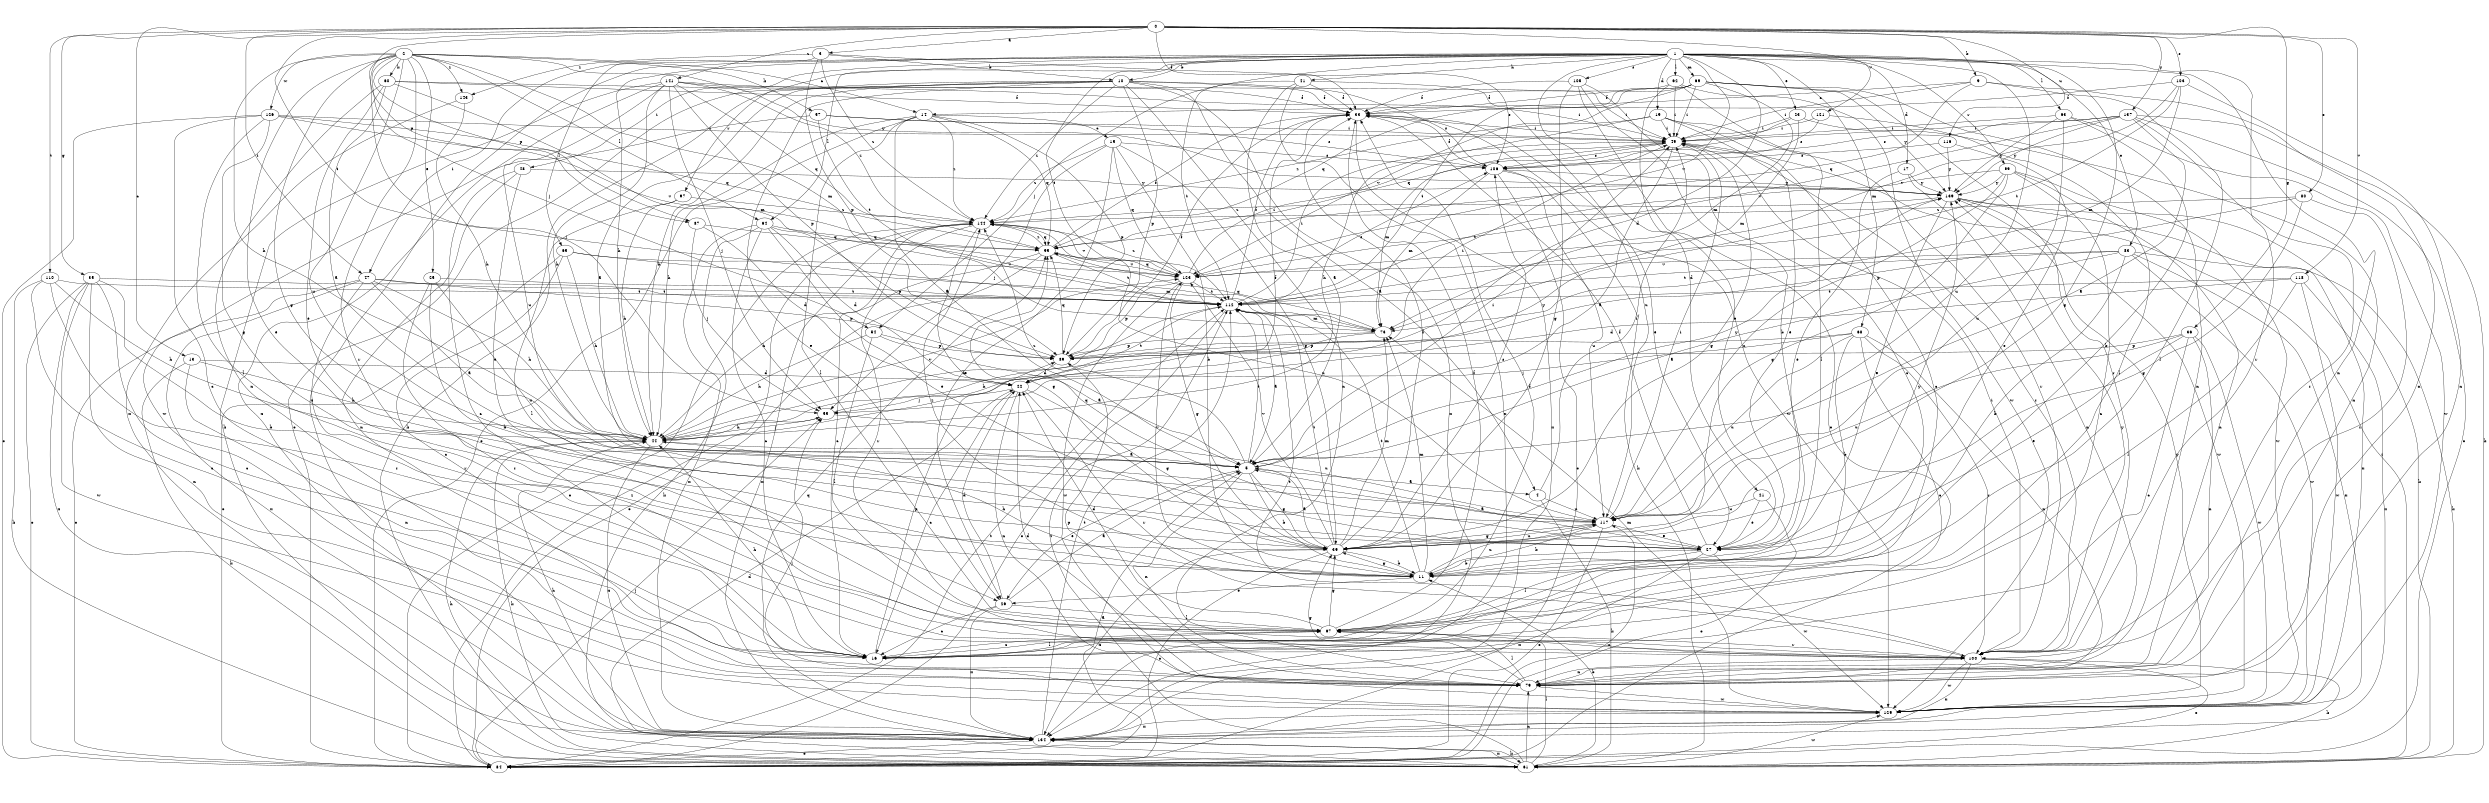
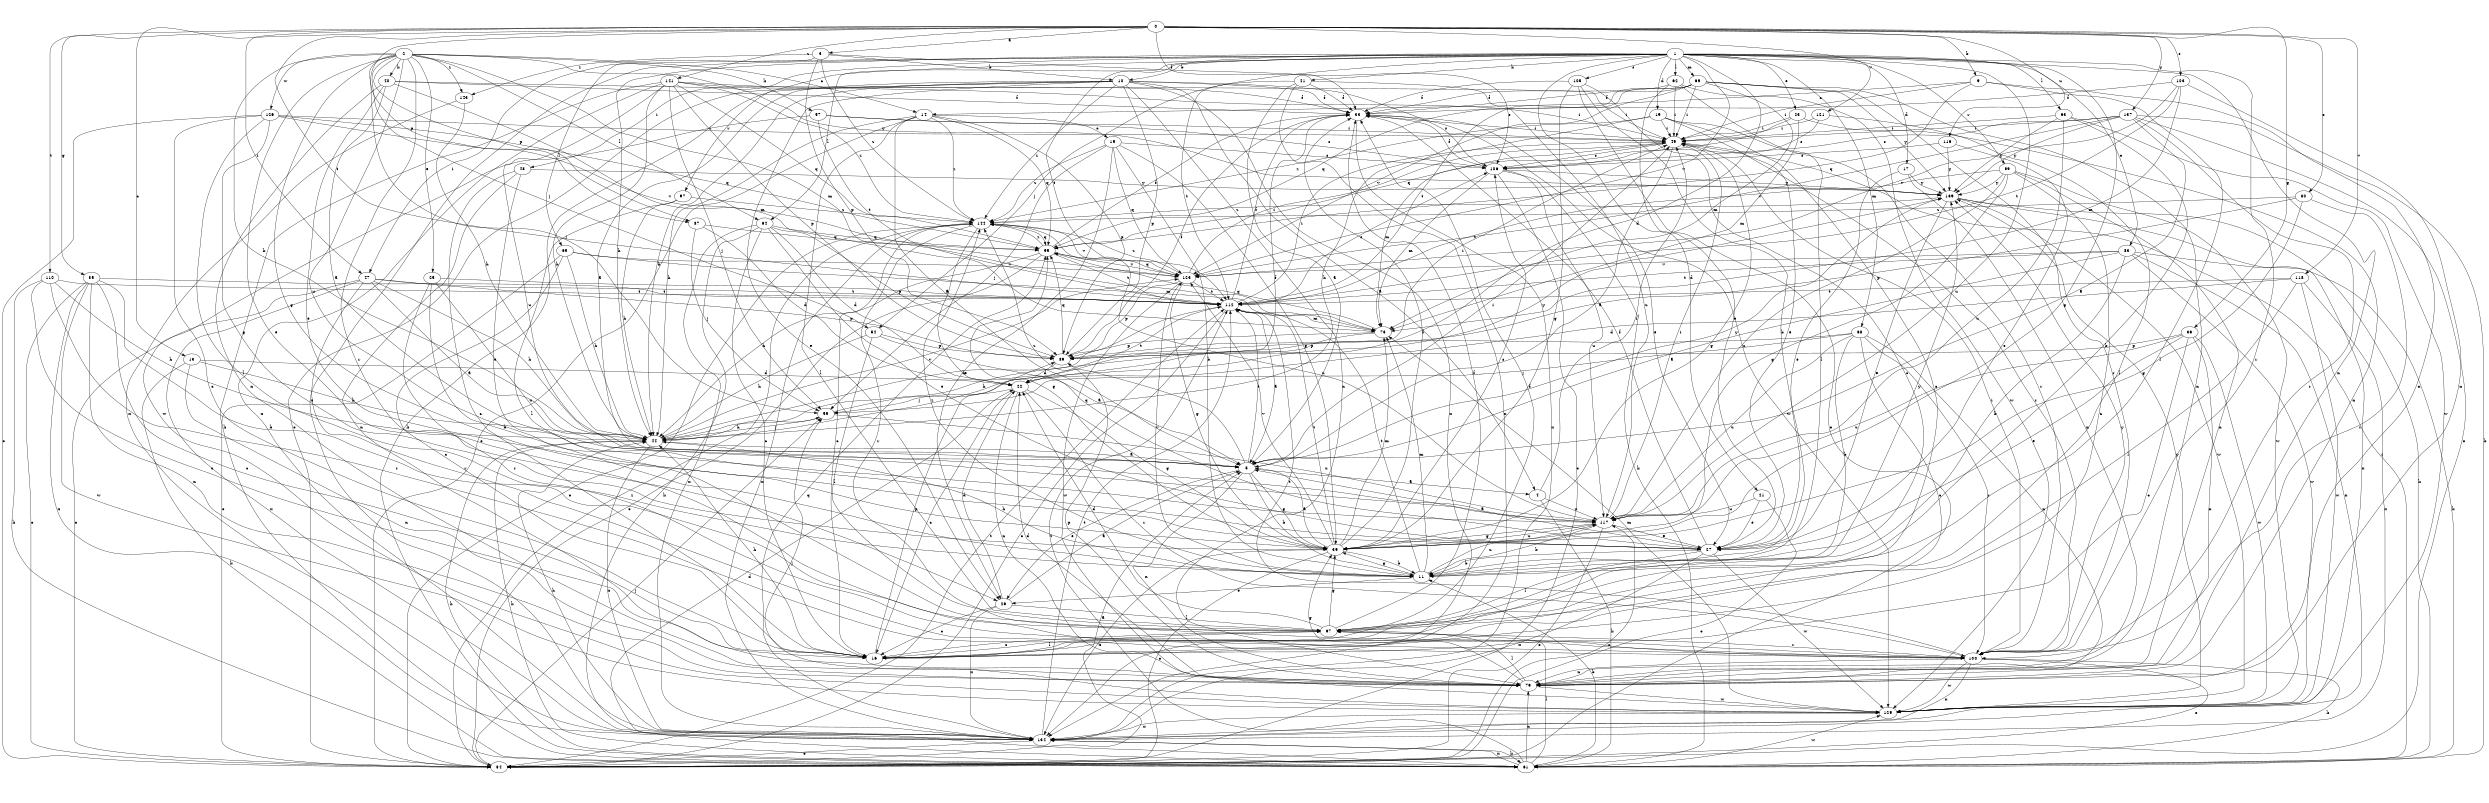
node "60": label "60" -> "40"
